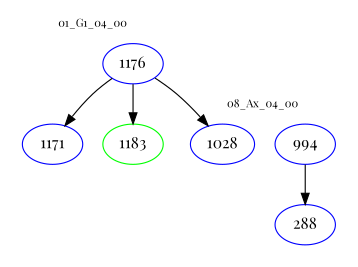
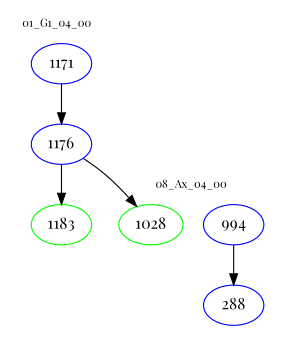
edge "1176" -> "1171": reversed
node "1028": color blue -> green
